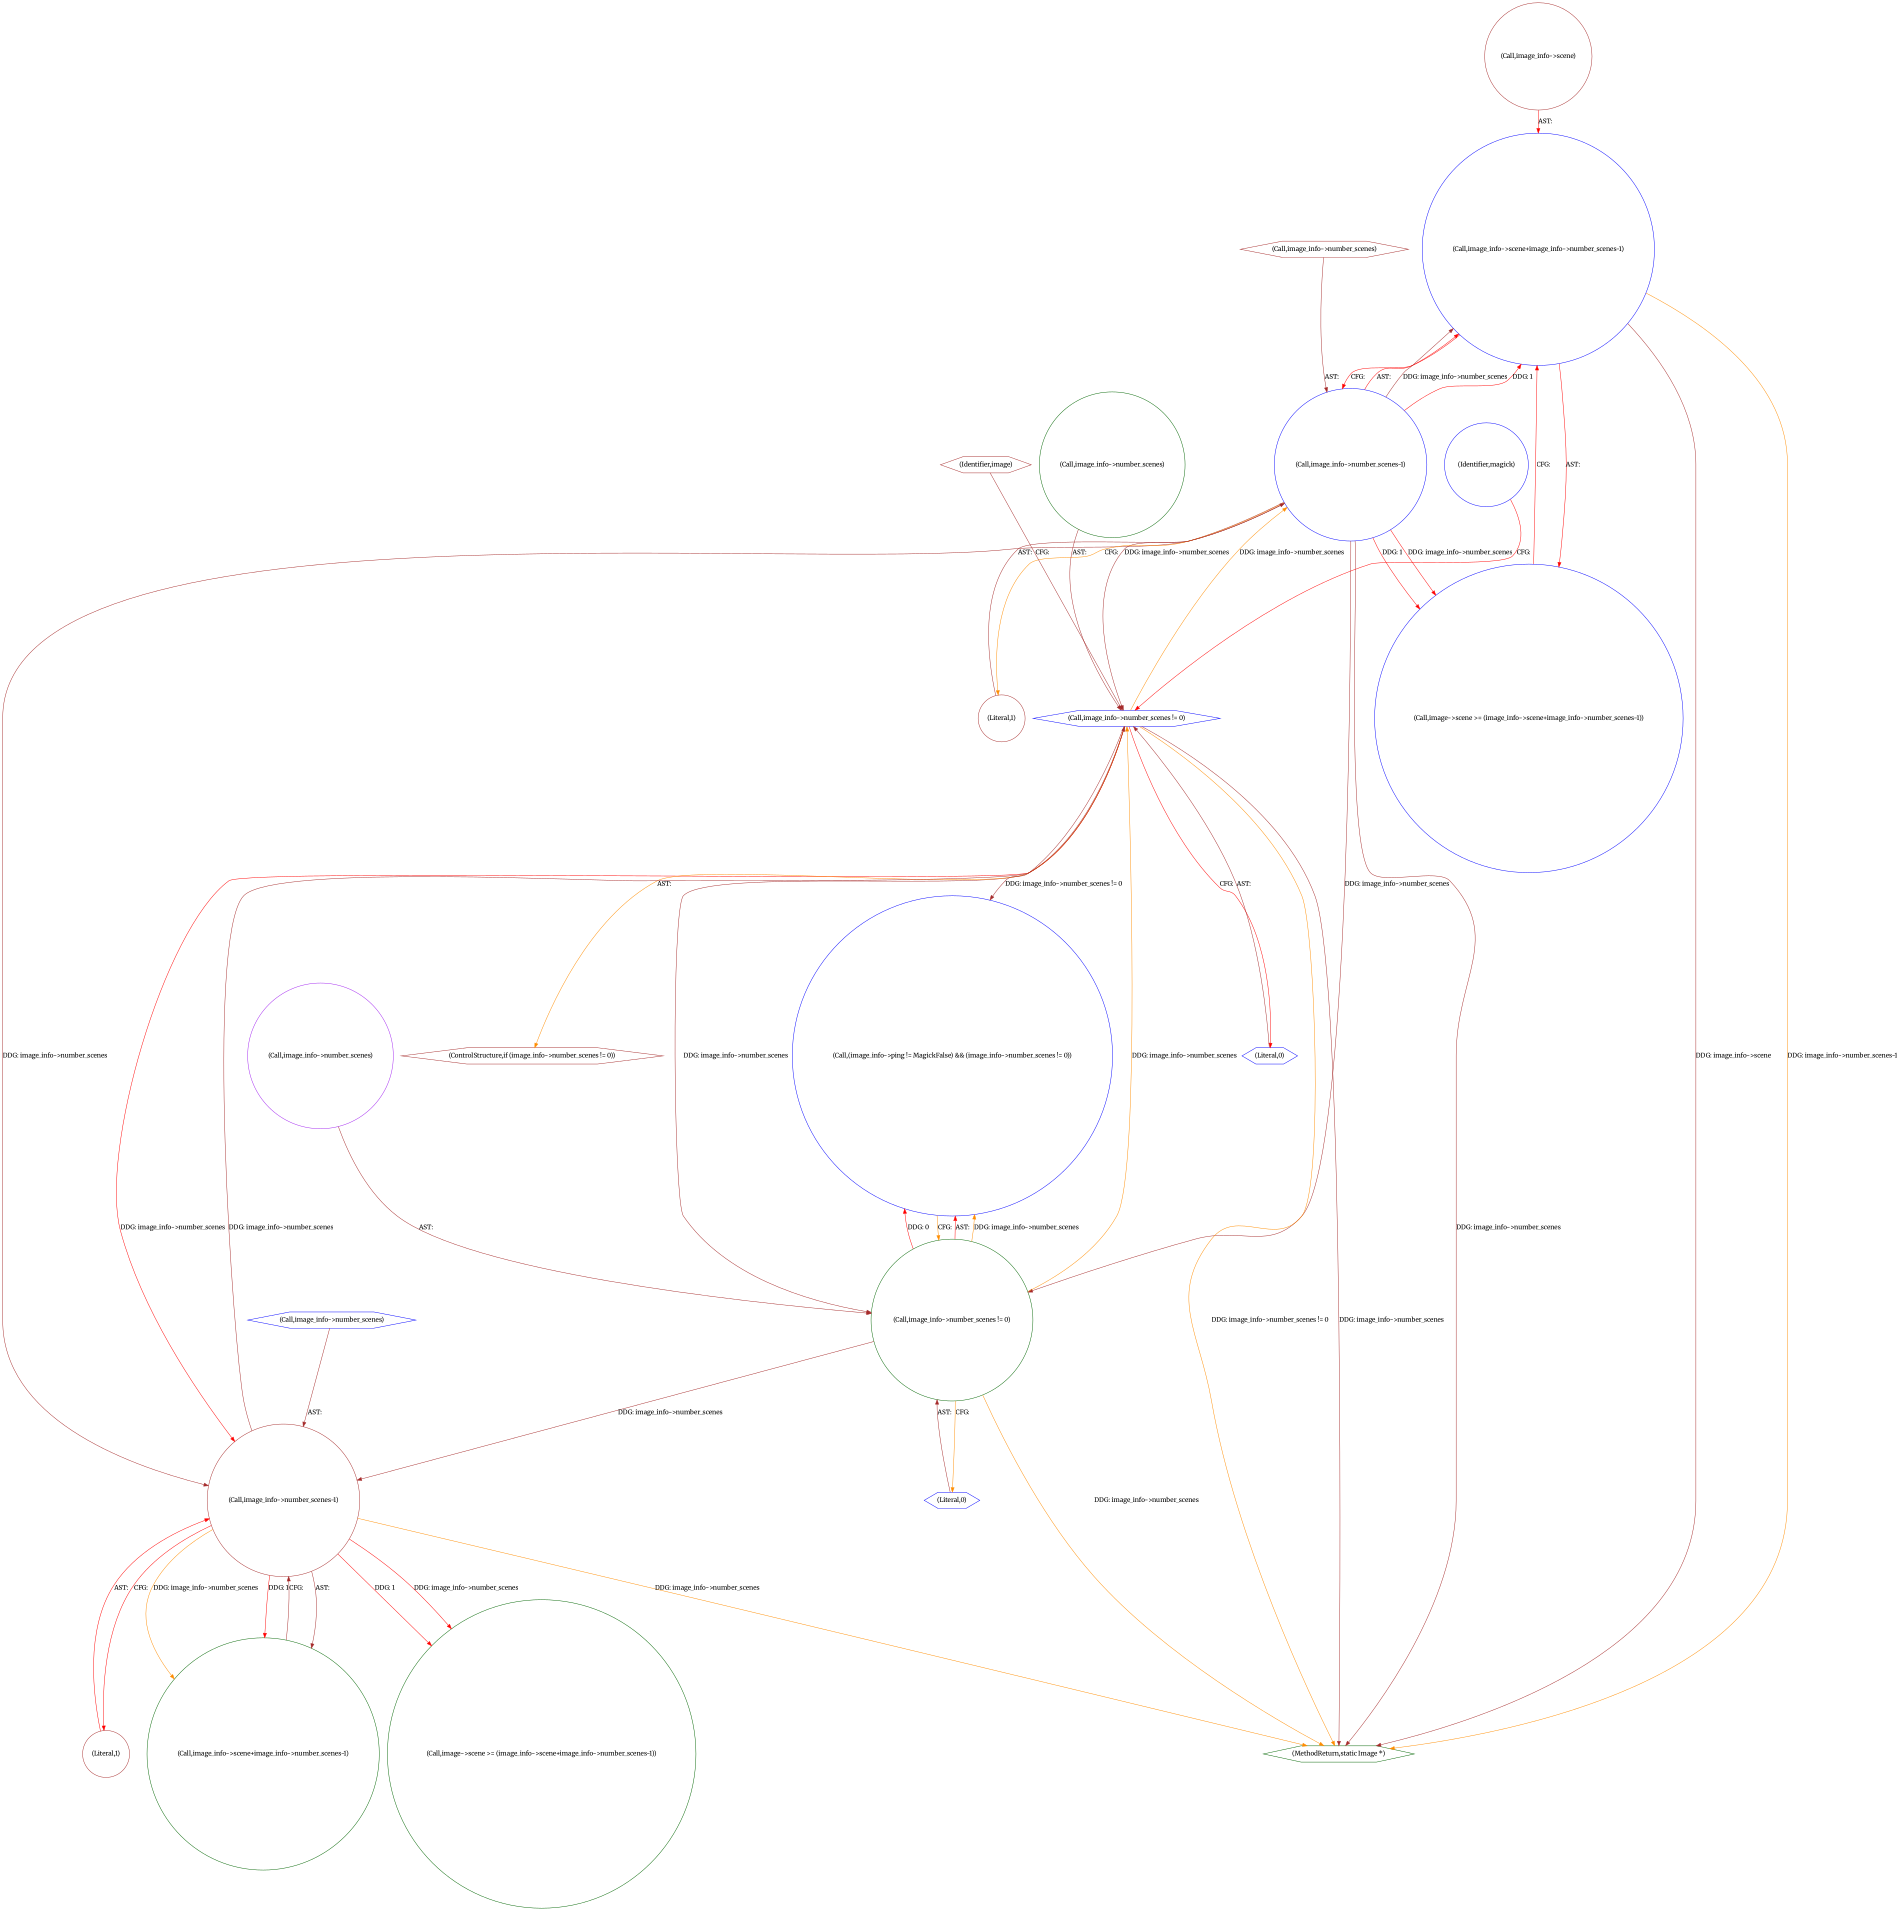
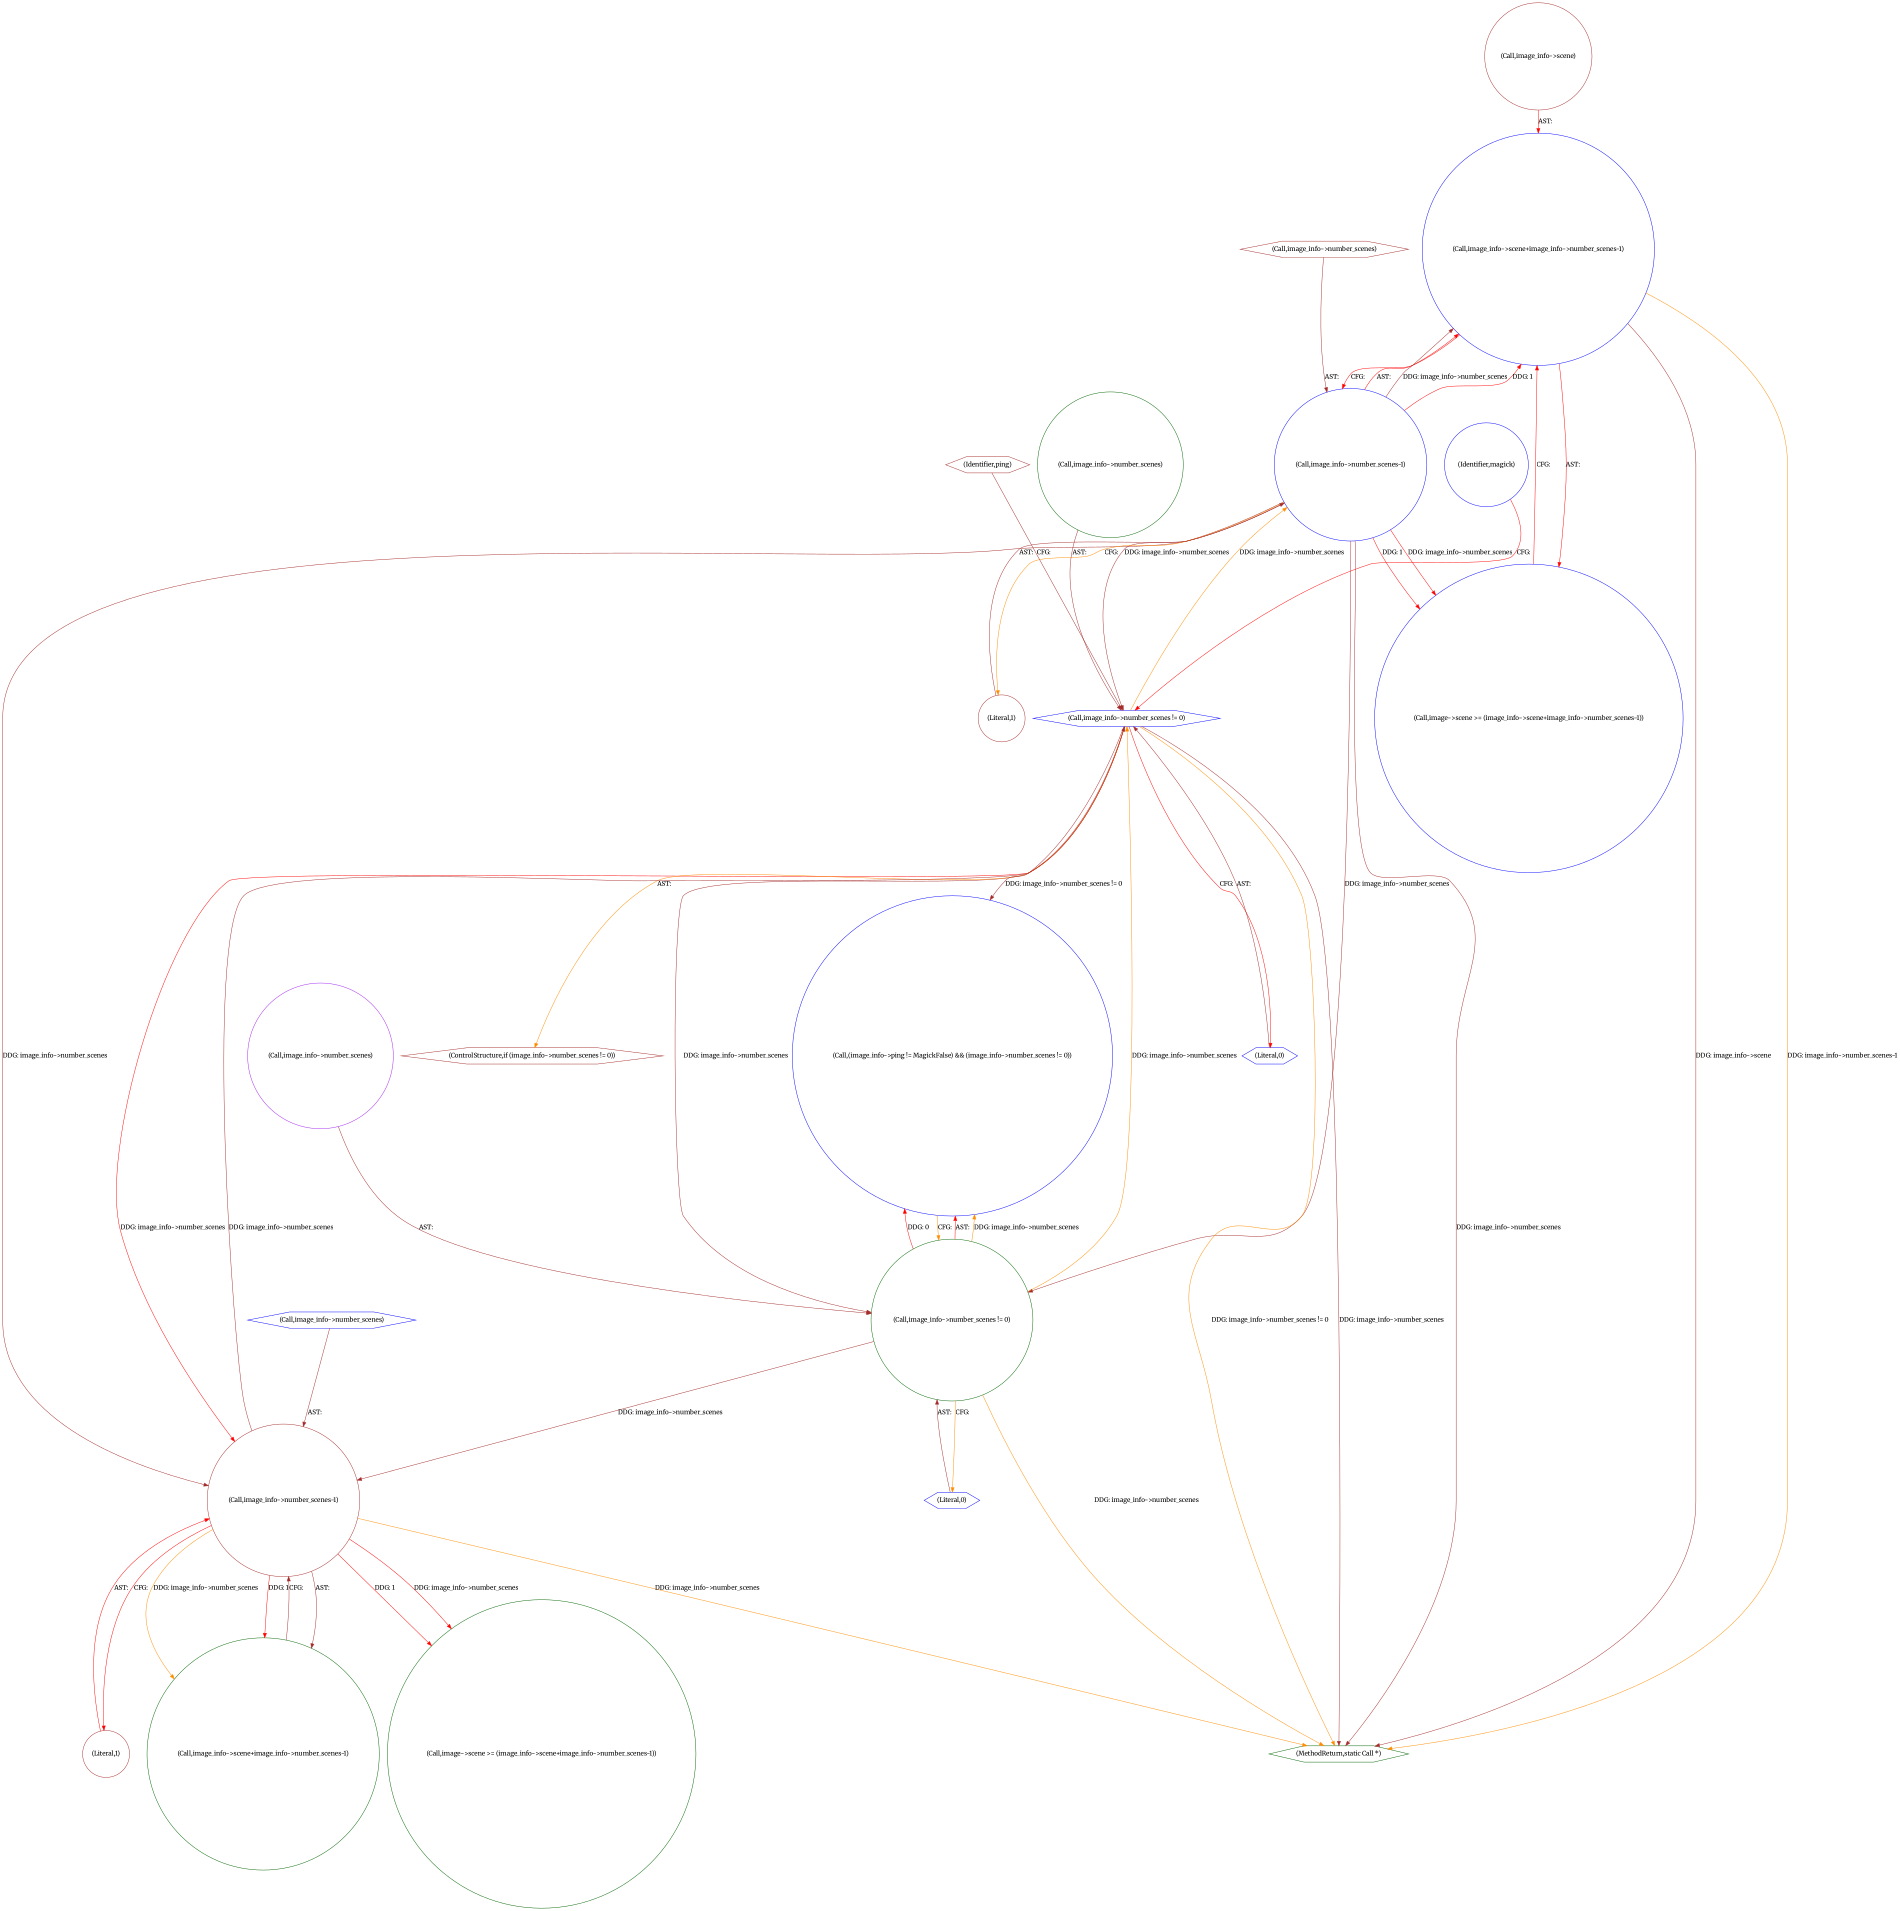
node "(Identifier,image)": label "(Identifier,image)" -> "(Identifier,ping)"
node "(MethodReturn,static Image *)": label "(MethodReturn,static Image *)" -> "(MethodReturn,static Call *)"
